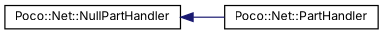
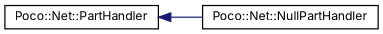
edge "Poco::Net::PartHandler" -> "Poco::Net::NullPartHandler": reversed
